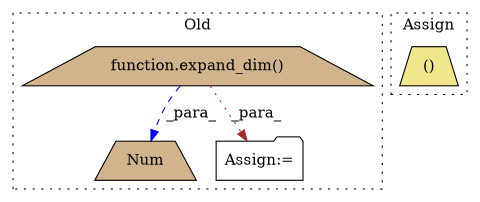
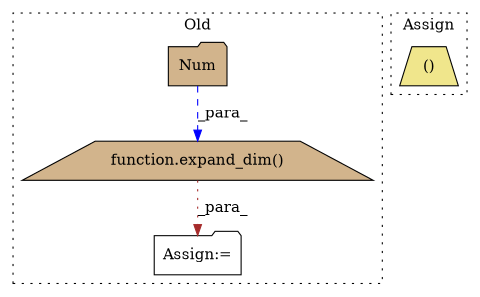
edge "function.expand_dim()" -> "Num": reversed
node "Num": shape trapezium -> folder
